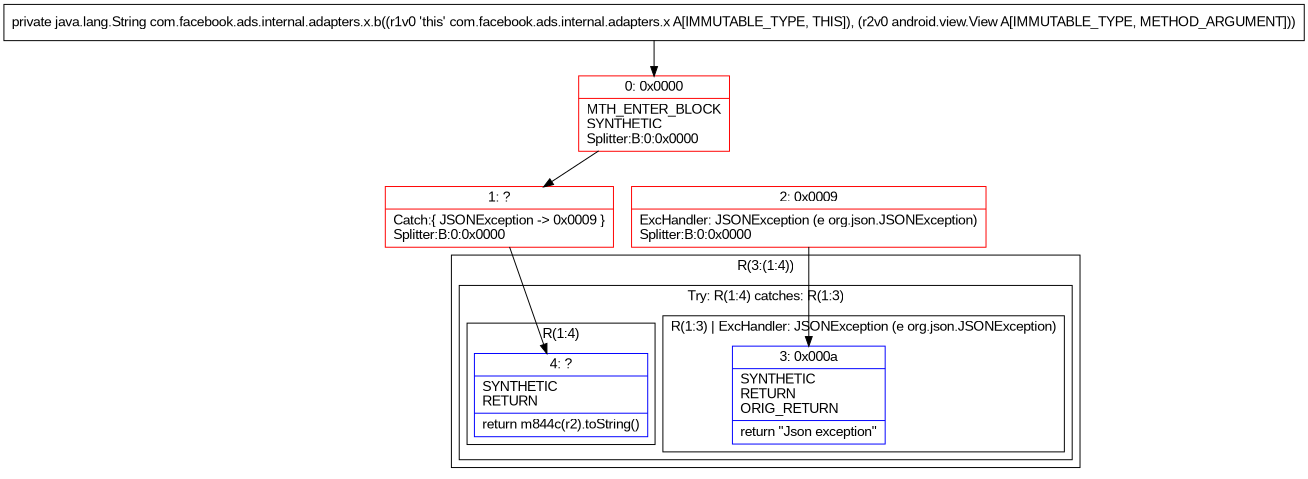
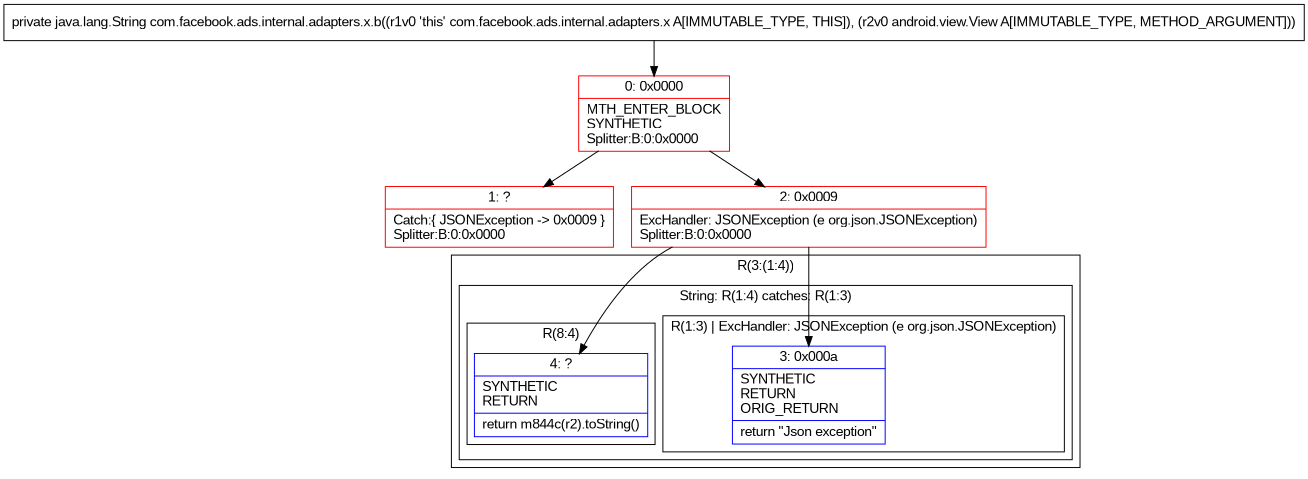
edge "0: 0x0000" -> "2: 0x0009": added
edge "1: ?" -> "4: ?": now "2: 0x0009" -> "4: ?"
cluster "Try: R(1:4) catches: R(1:3)": label "Try: R(1:4) catches: R(1:3)" -> "String: R(1:4) catches: R(1:3)"
cluster "R(1:4)": label "R(1:4)" -> "R(8:4)"
